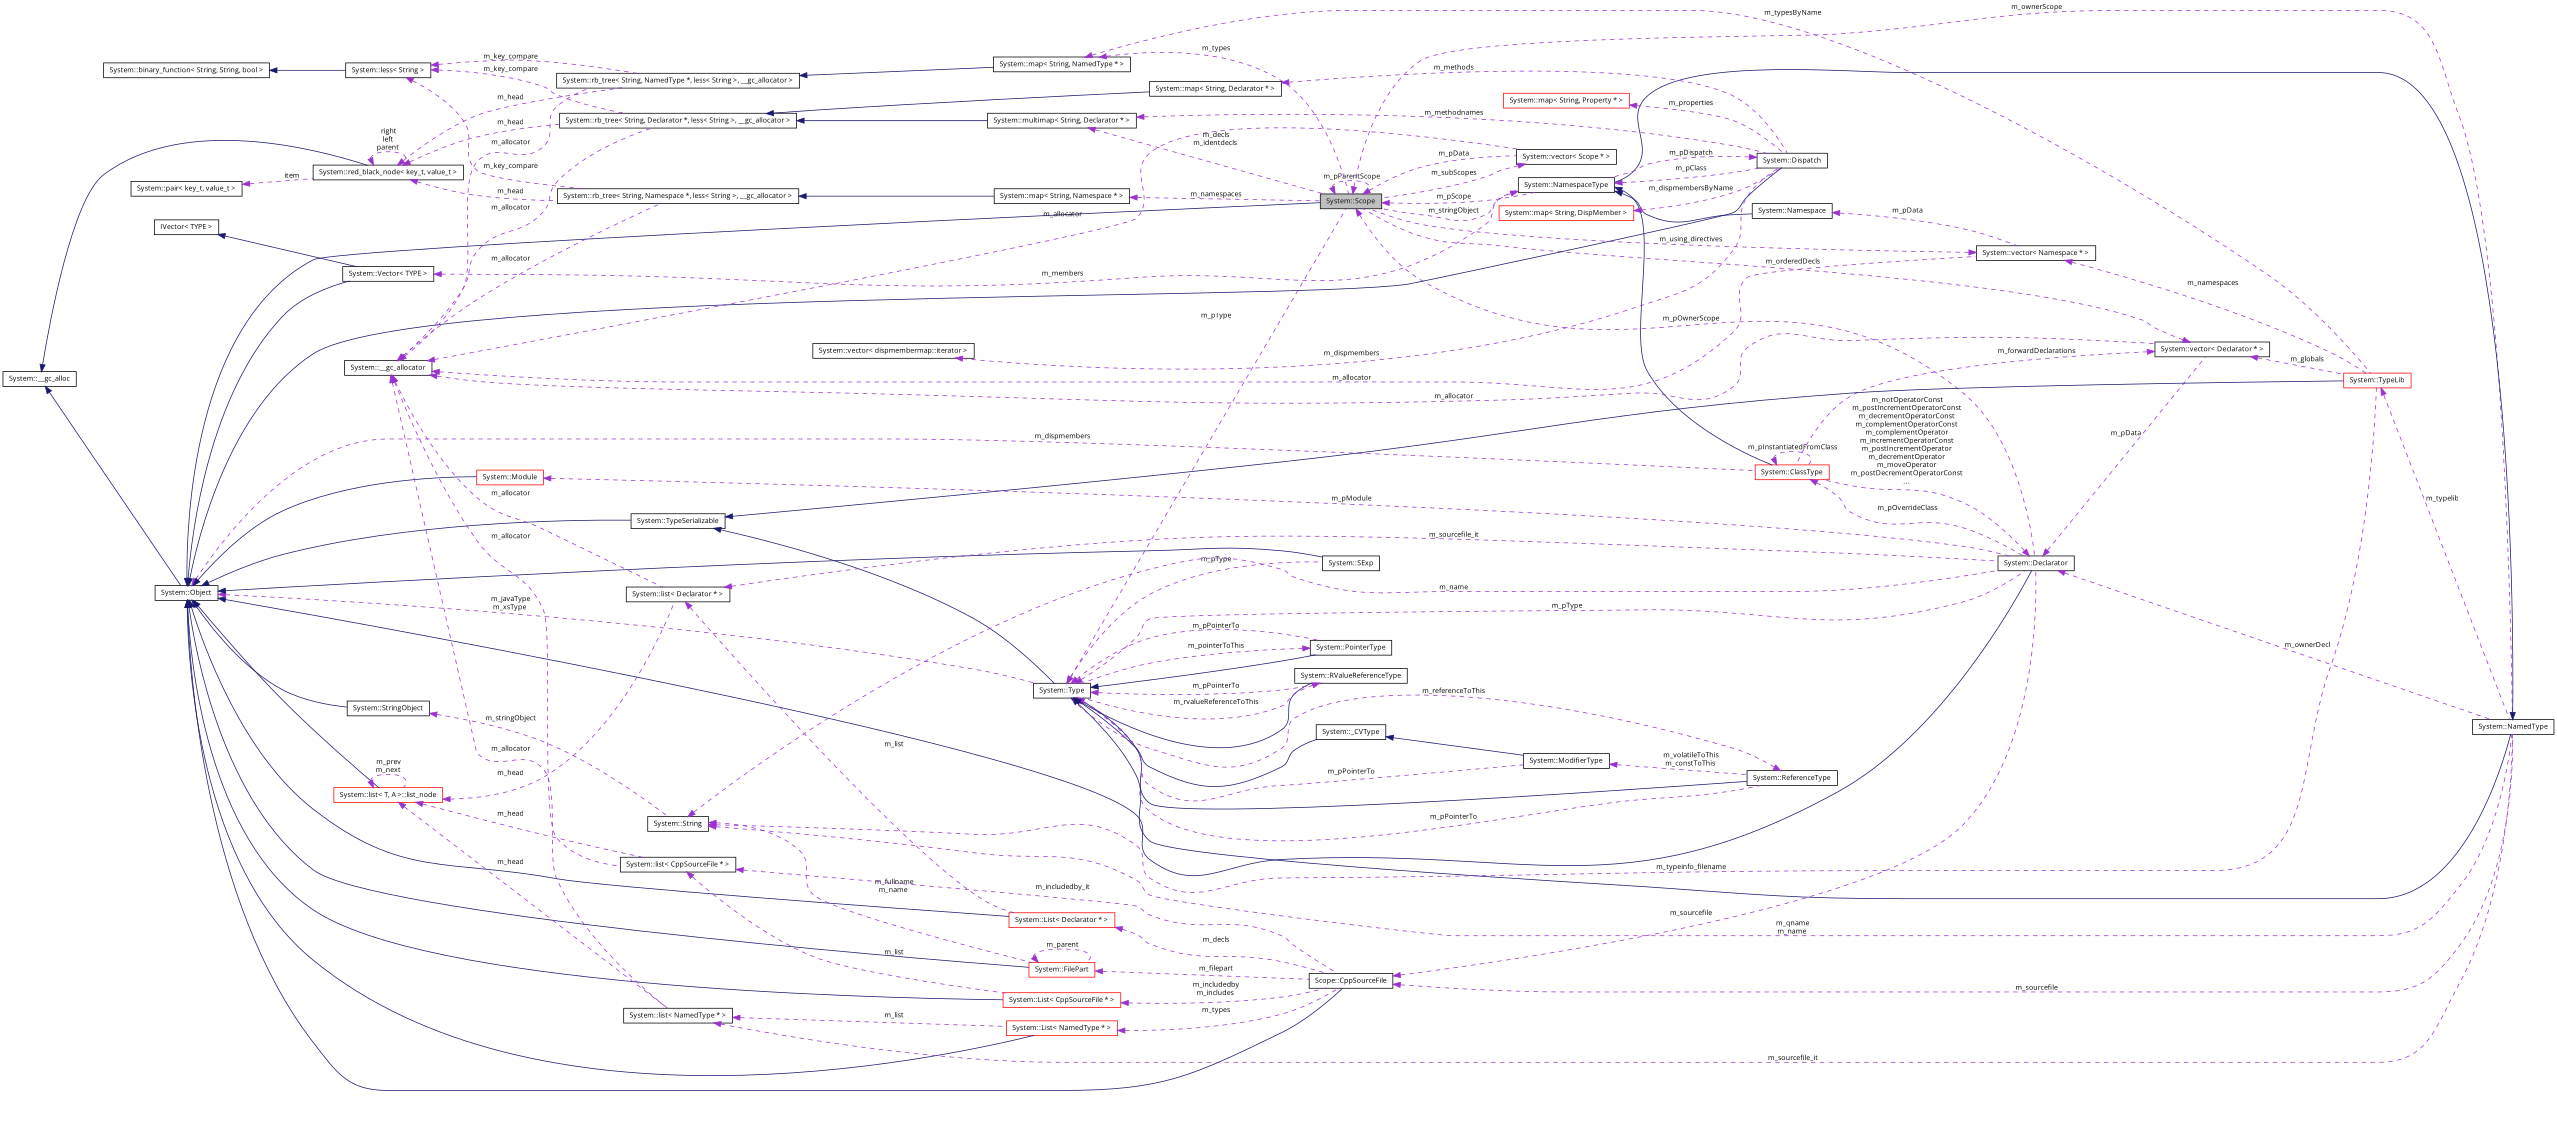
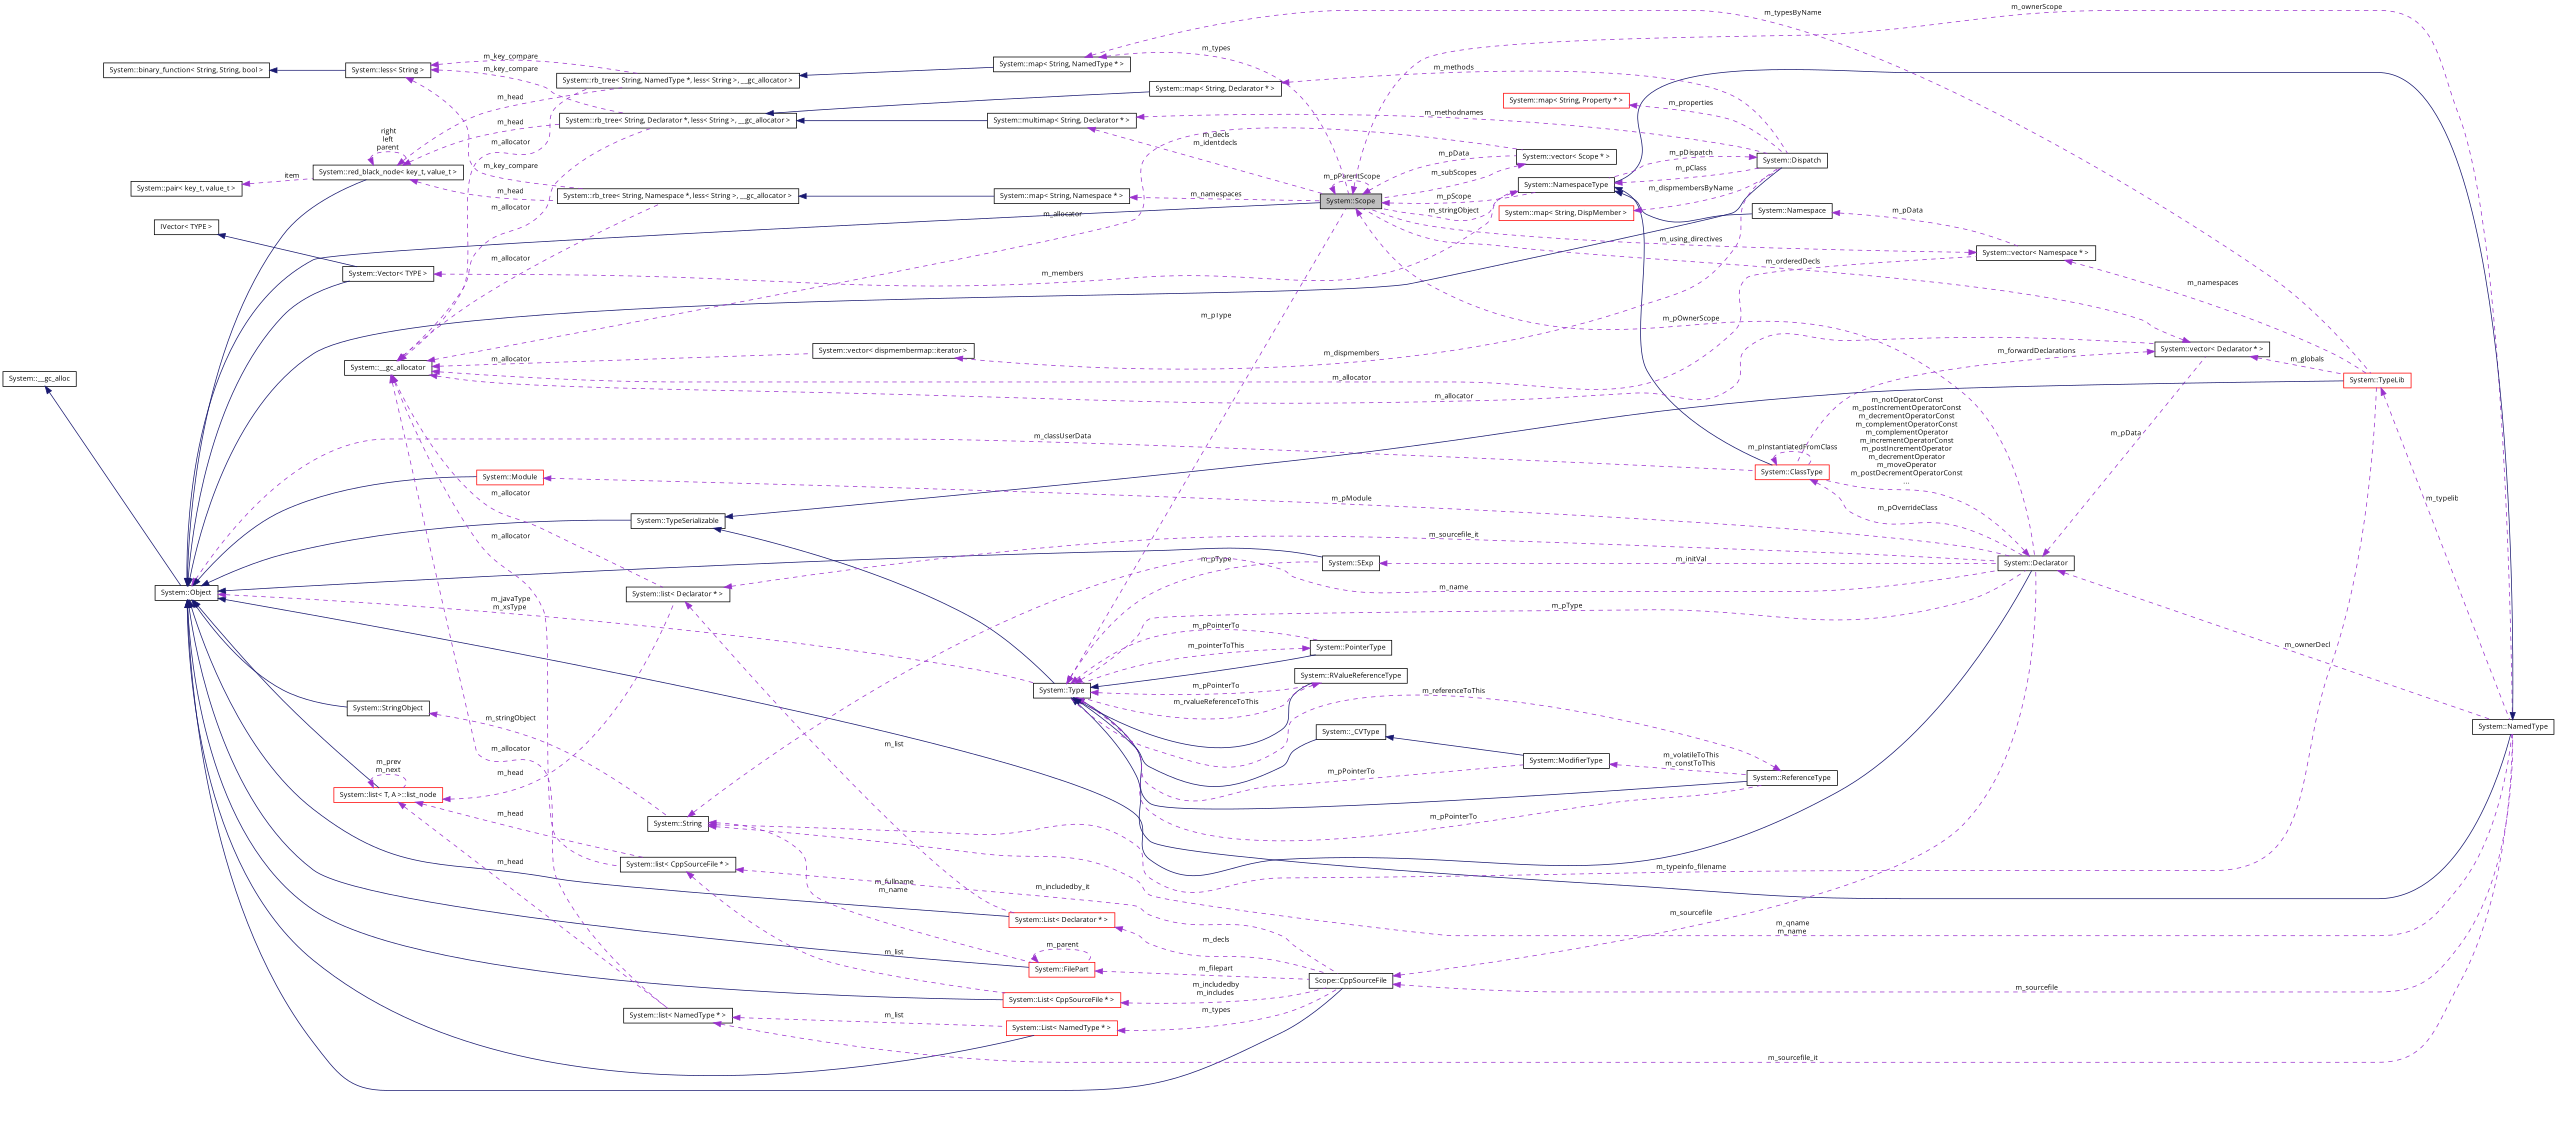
edge "System::red_black_node< key_t, value_t >" -> "System::__gc_alloc": now "System::red_black_node< key_t, value_t >" -> "System::Object"
edge "System::vector< dispmembermap::iterator >" -> "System::__gc_allocator": added, label "m_allocator"
edge "System::ClassType" -> "System::Object": label " m_dispmembers" -> " m_classUserData"
edge "System::Declarator" -> "System::SExp": added, label "m_initVal"
